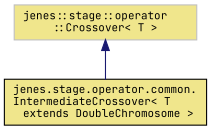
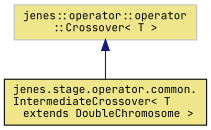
node "jenes::stage::operator ::Crossover< T >": label "jenes::stage::operator ::Crossover< T >" -> "jenes::operator::operator ::Crossover< T >"
